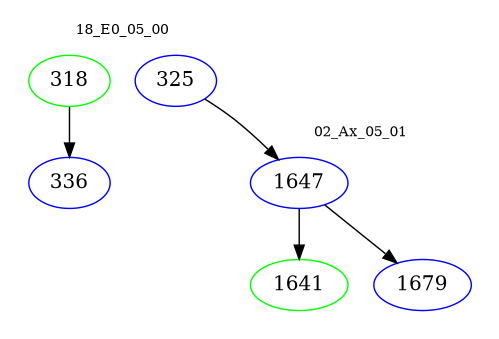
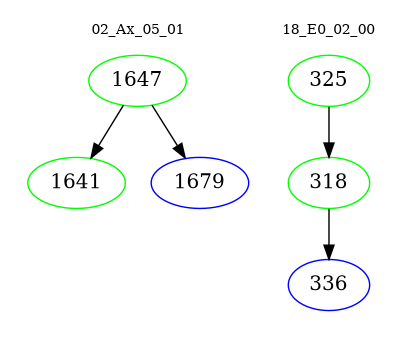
cluster "18_E0_05_00": label "18_E0_05_00" -> "18_E0_02_00"
node "325": color blue -> green
edge "325" -> "1647": now "325" -> "318"
node "1647": color blue -> green
